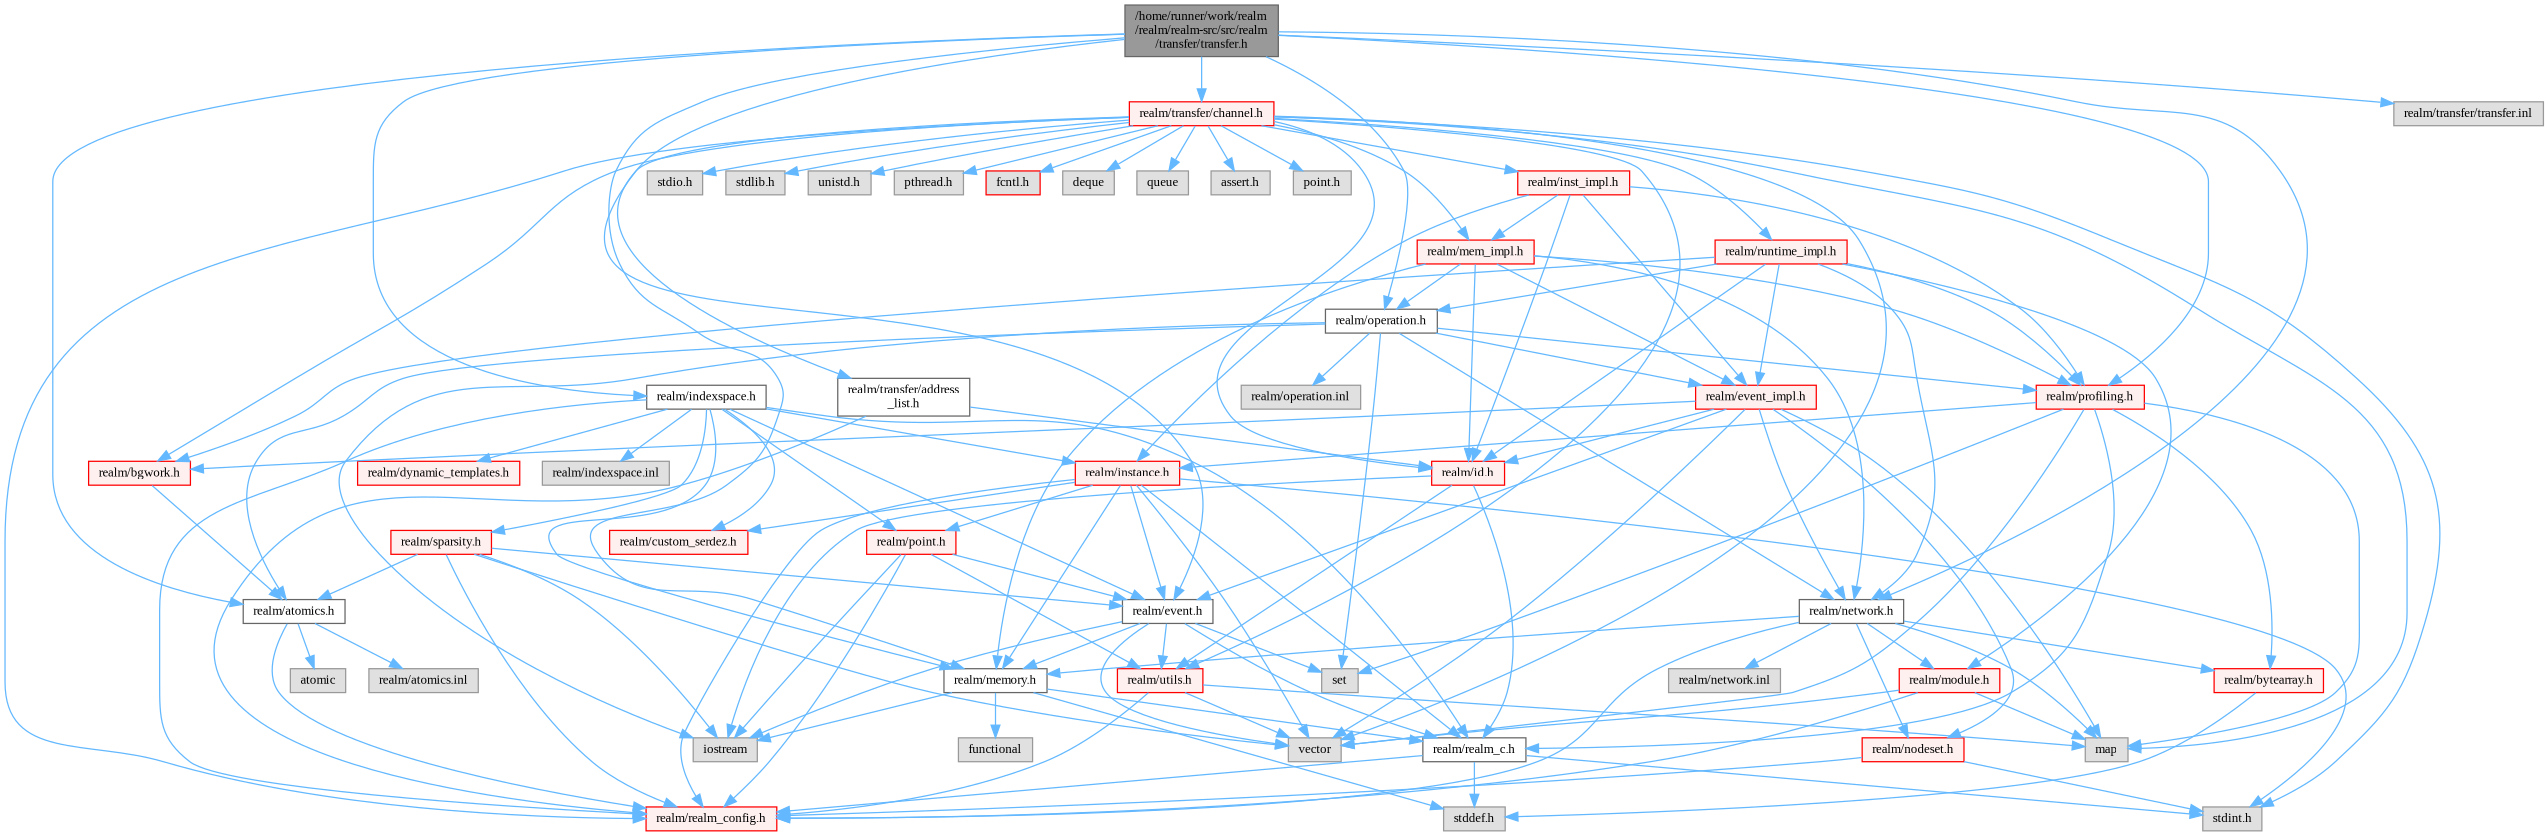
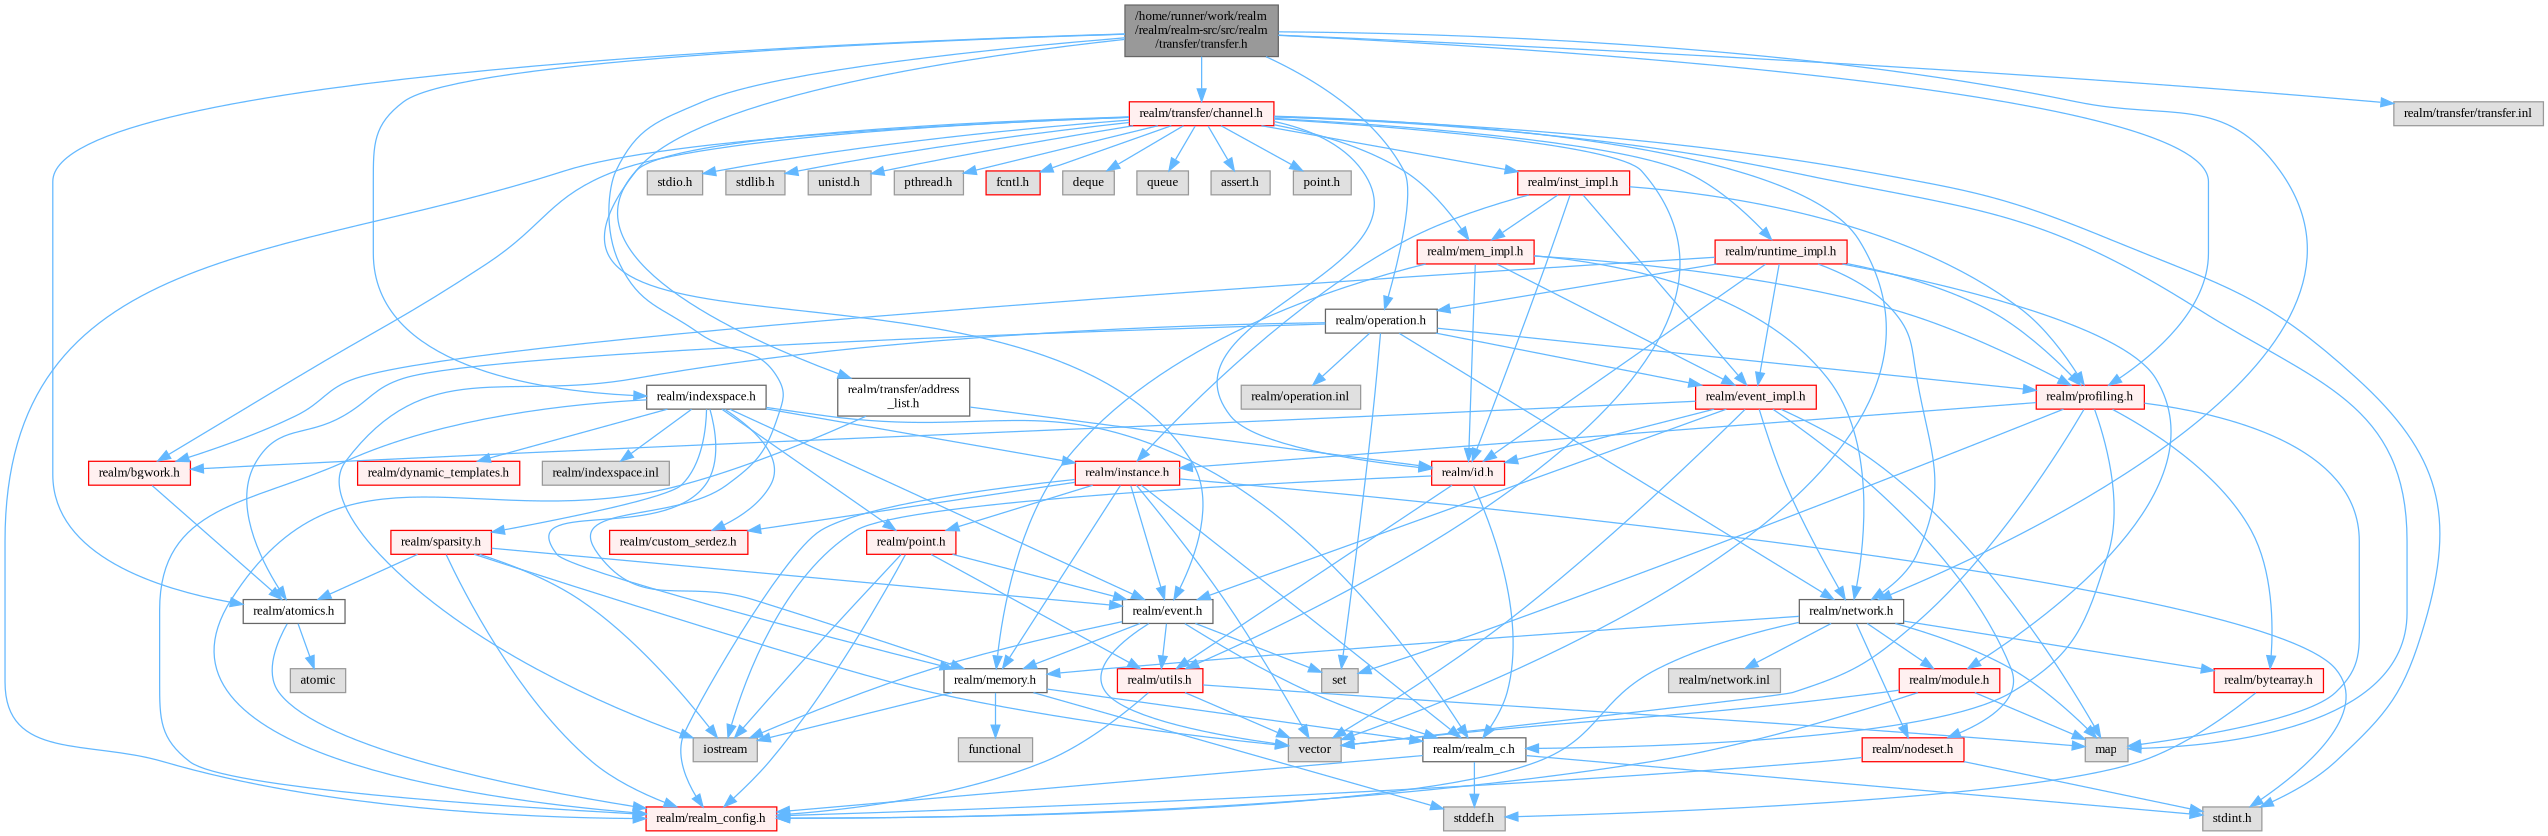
edge "realm/mem_impl.h" -> "realm/operation.h": removed
node "realm/atomics.inl": removed
